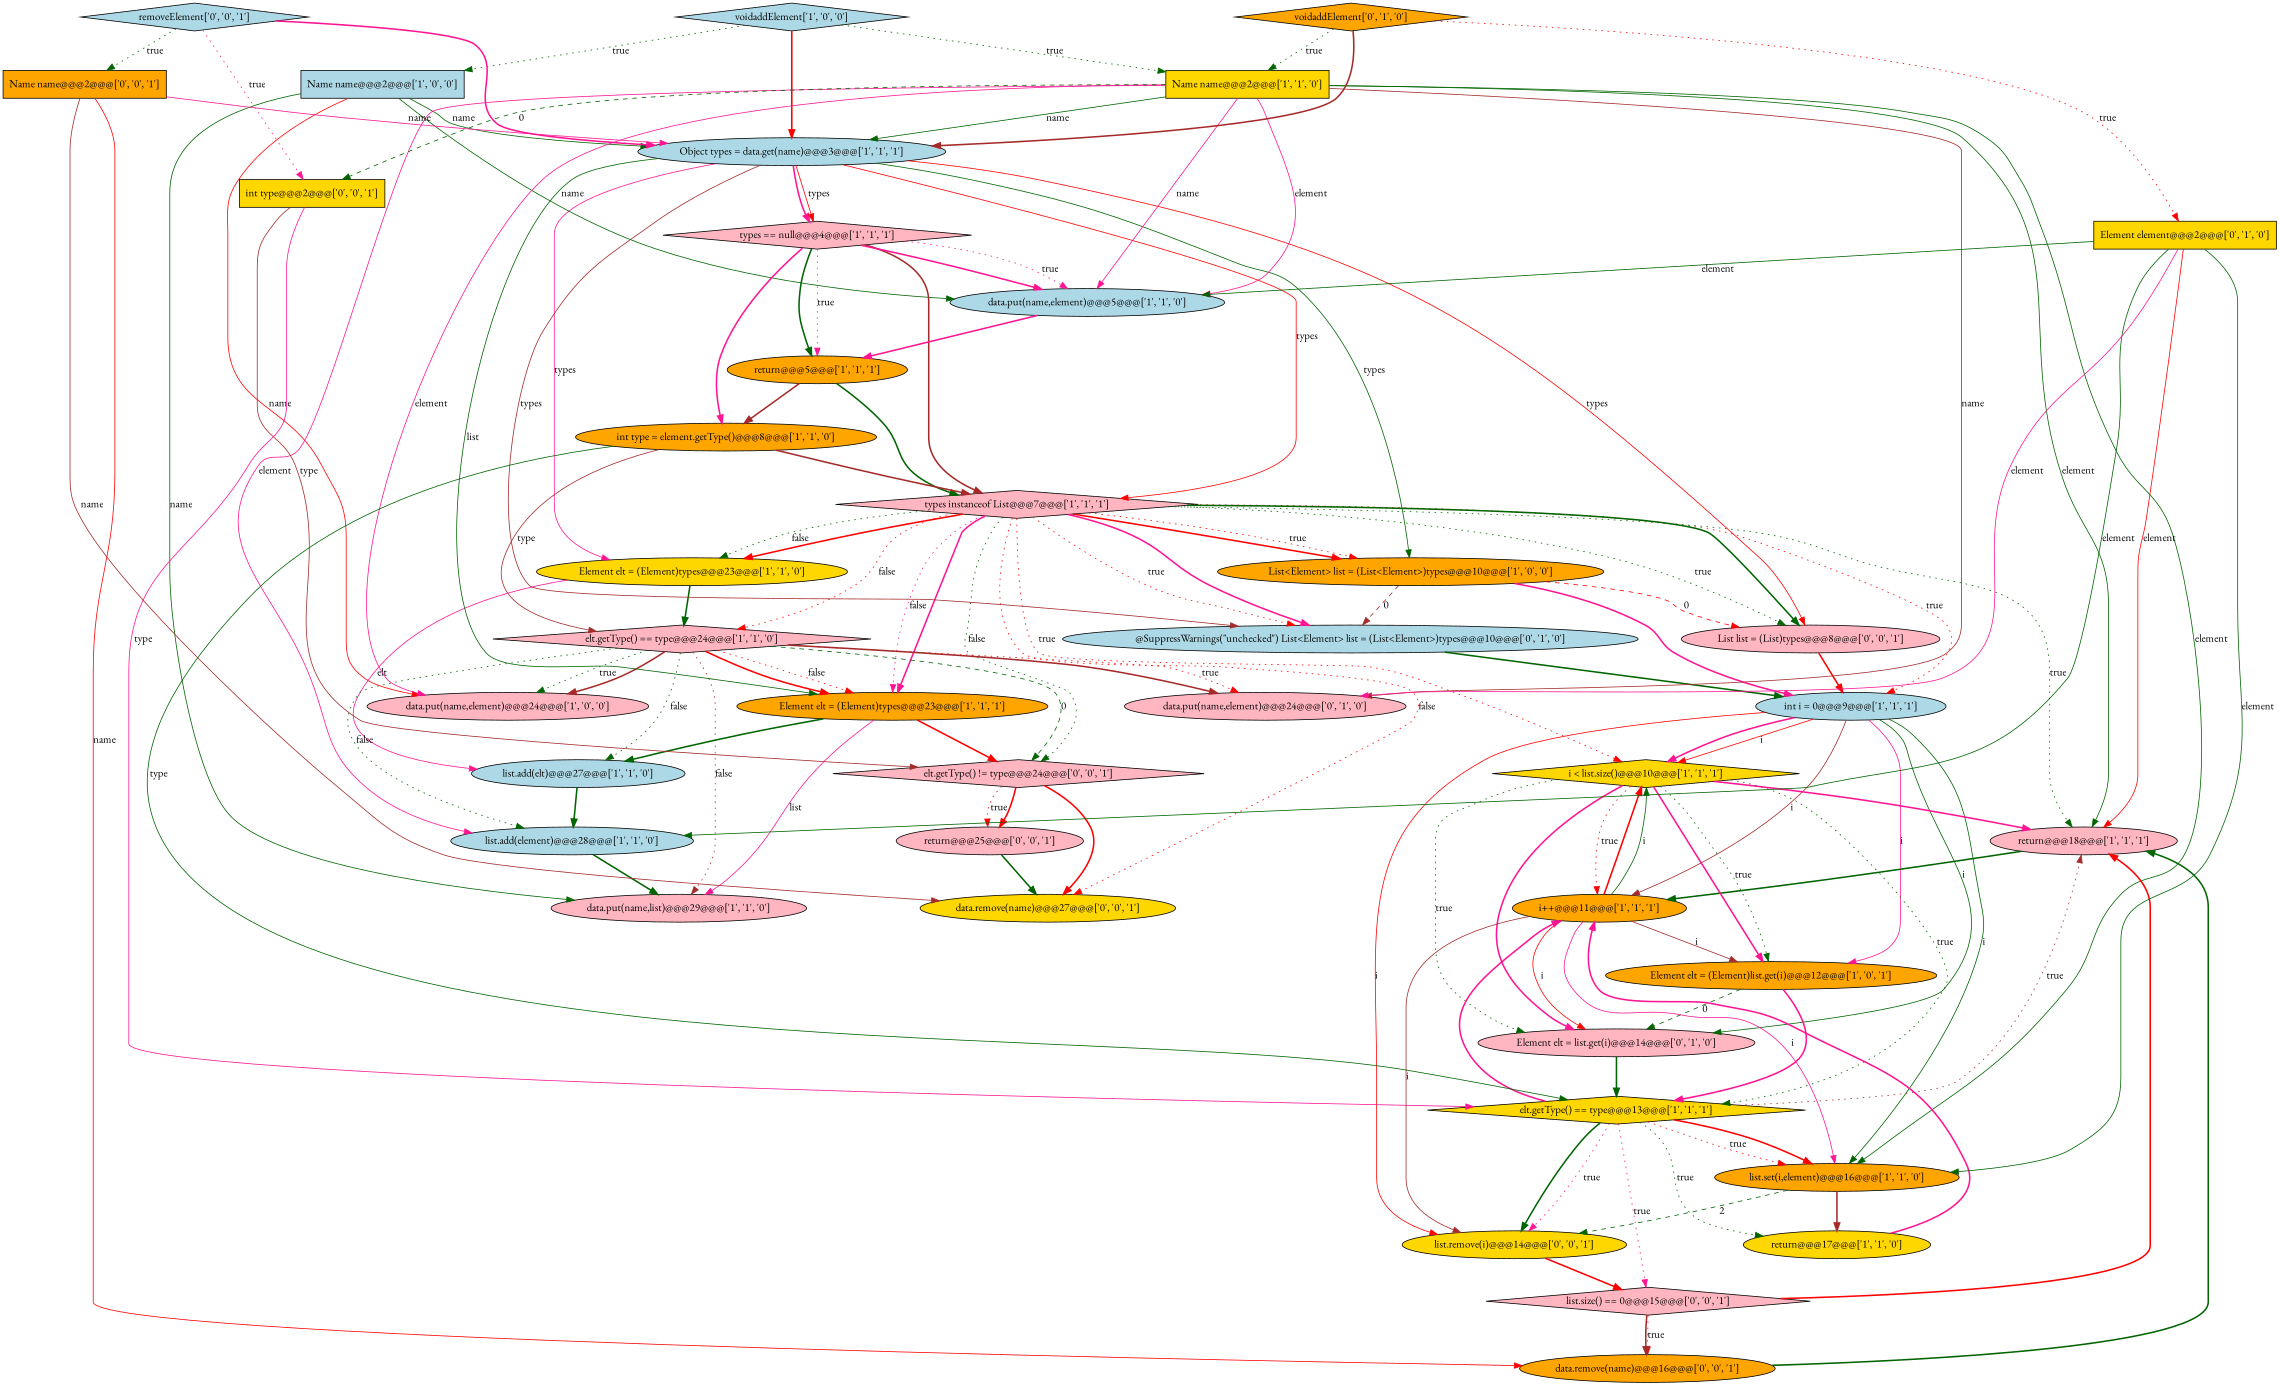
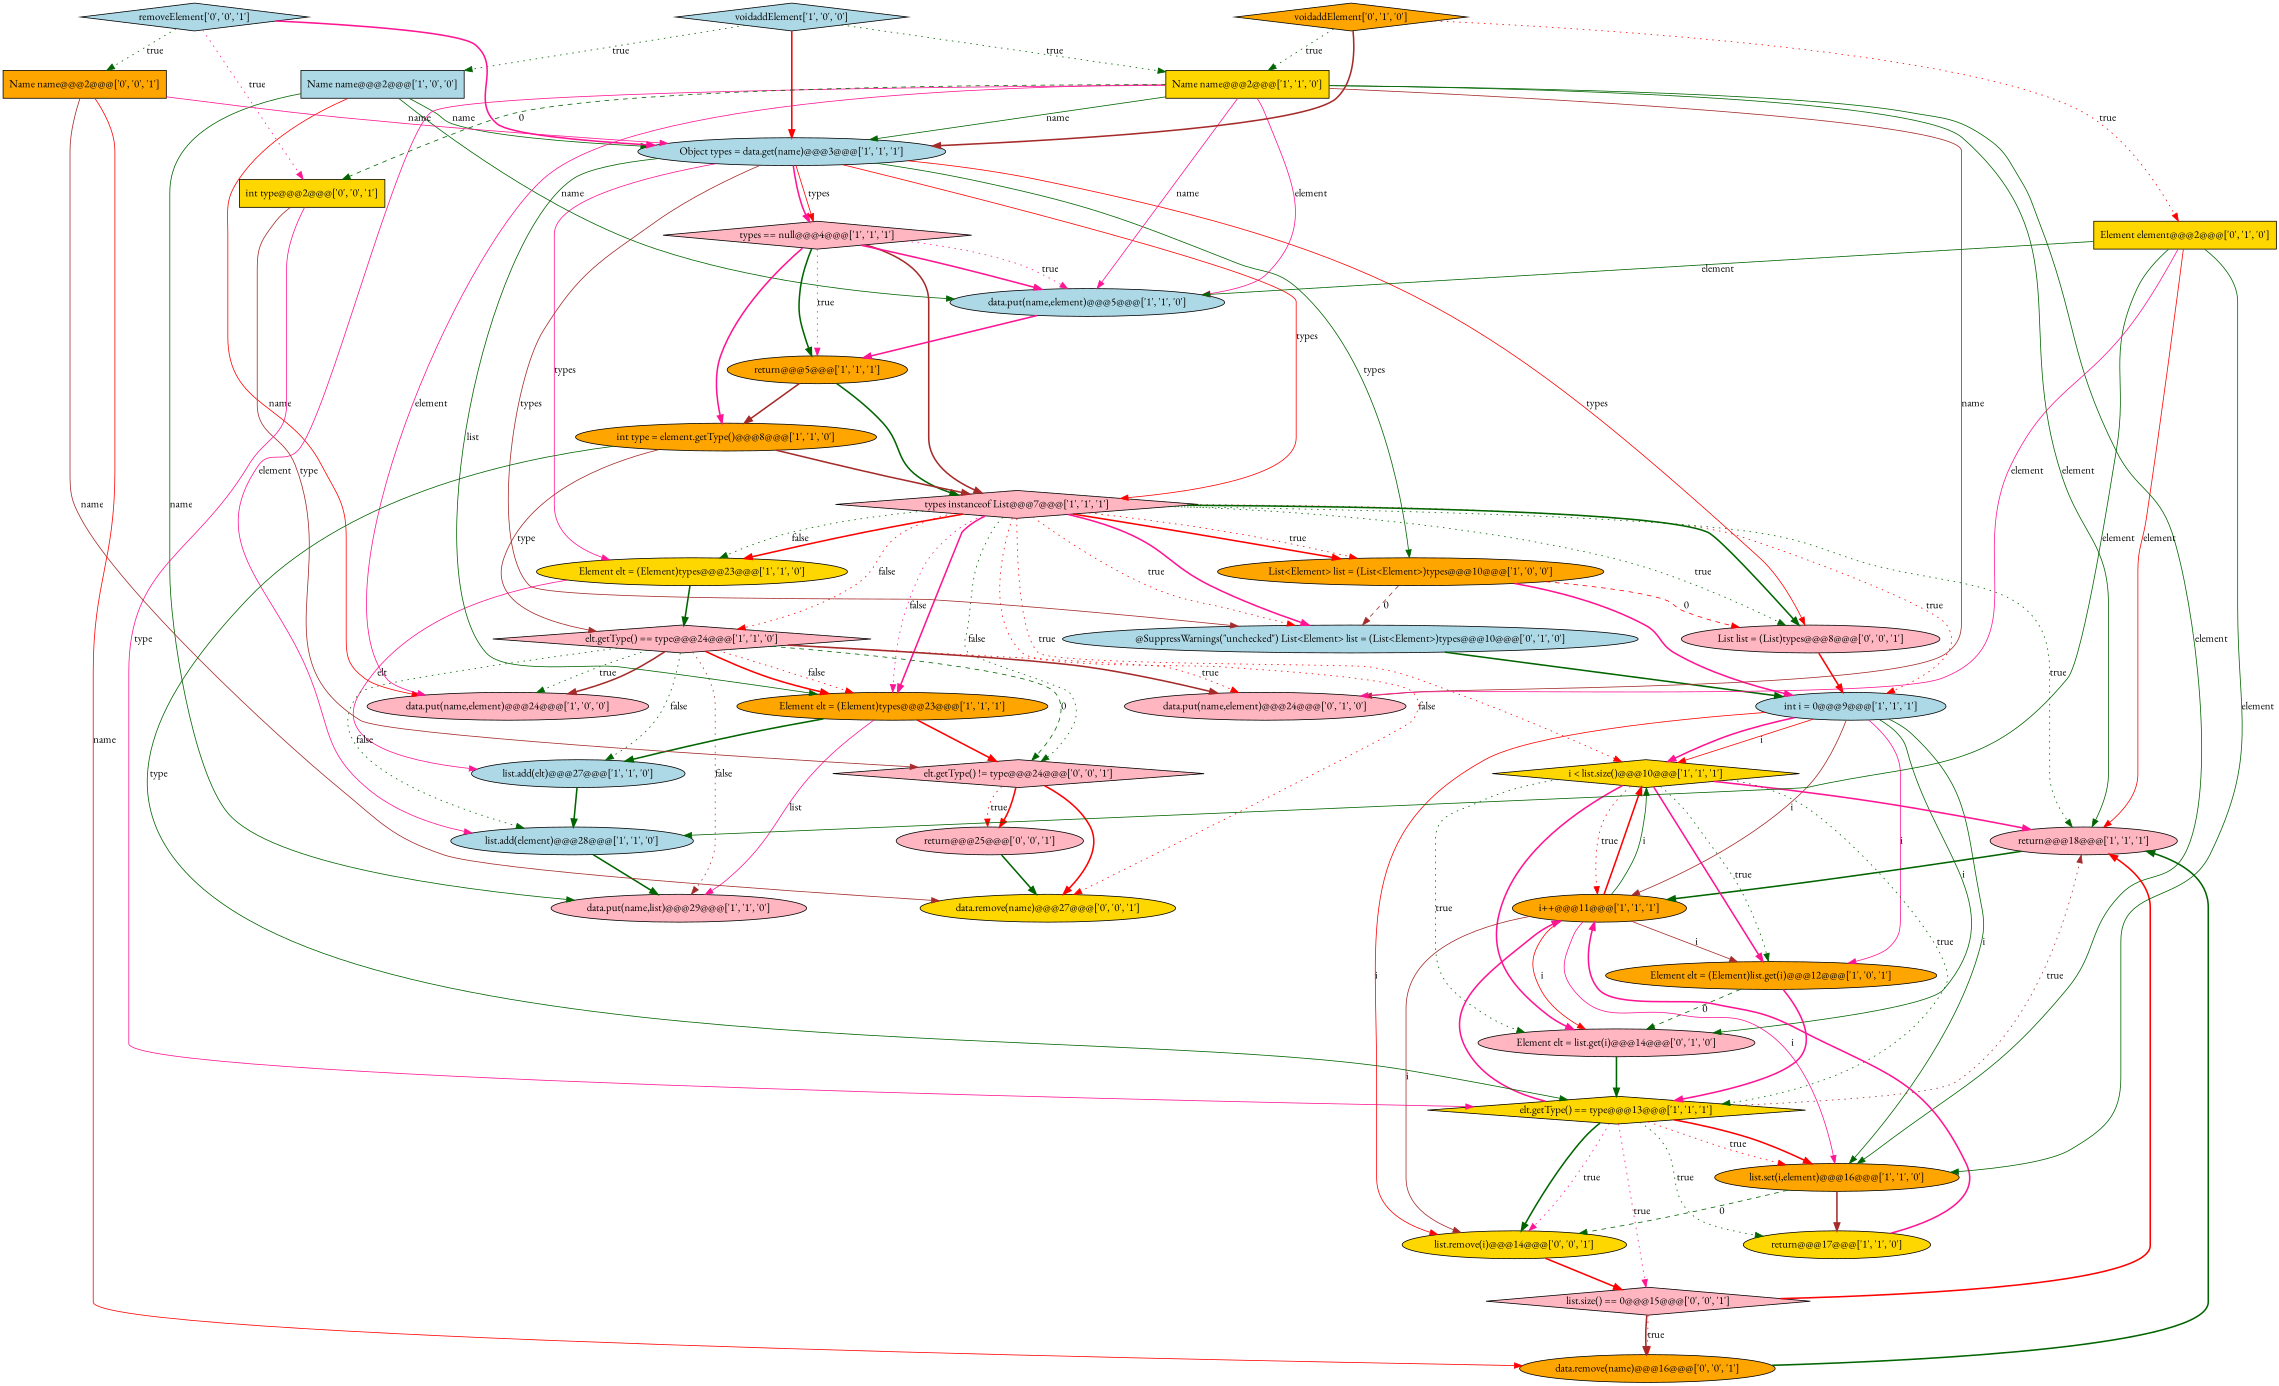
edge "list.set(i,element)@@@16@@@['1', '1', '0']" -> "list.remove(i)@@@14@@@['0', '0', '1']": label "2" -> "0"
